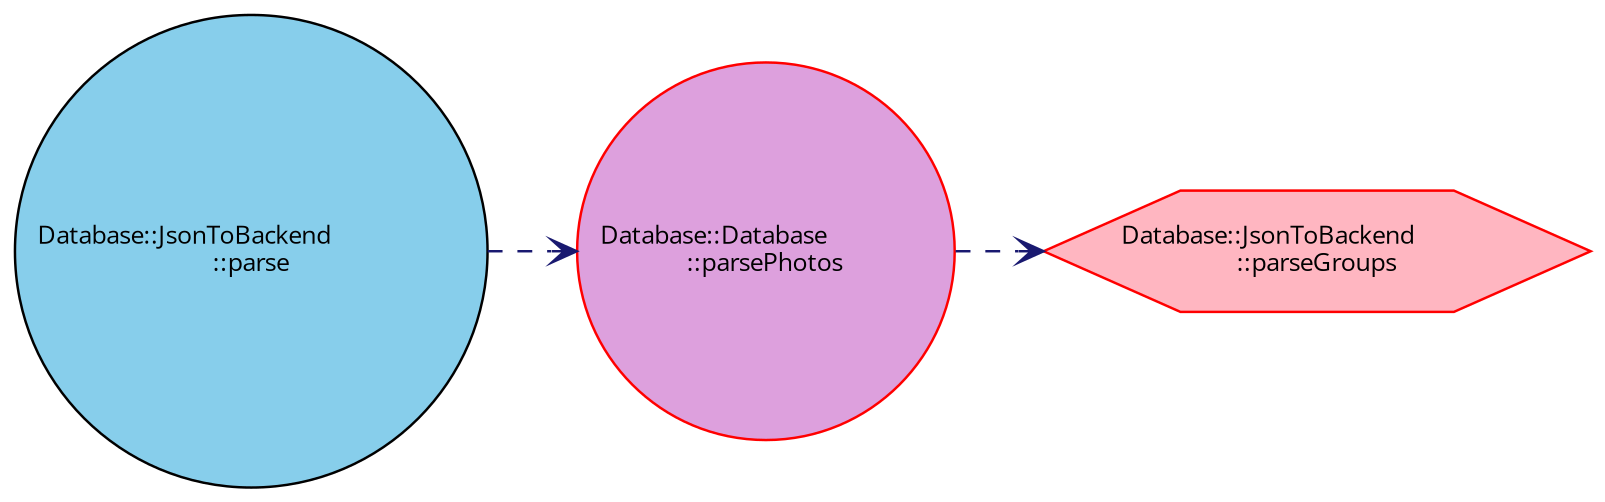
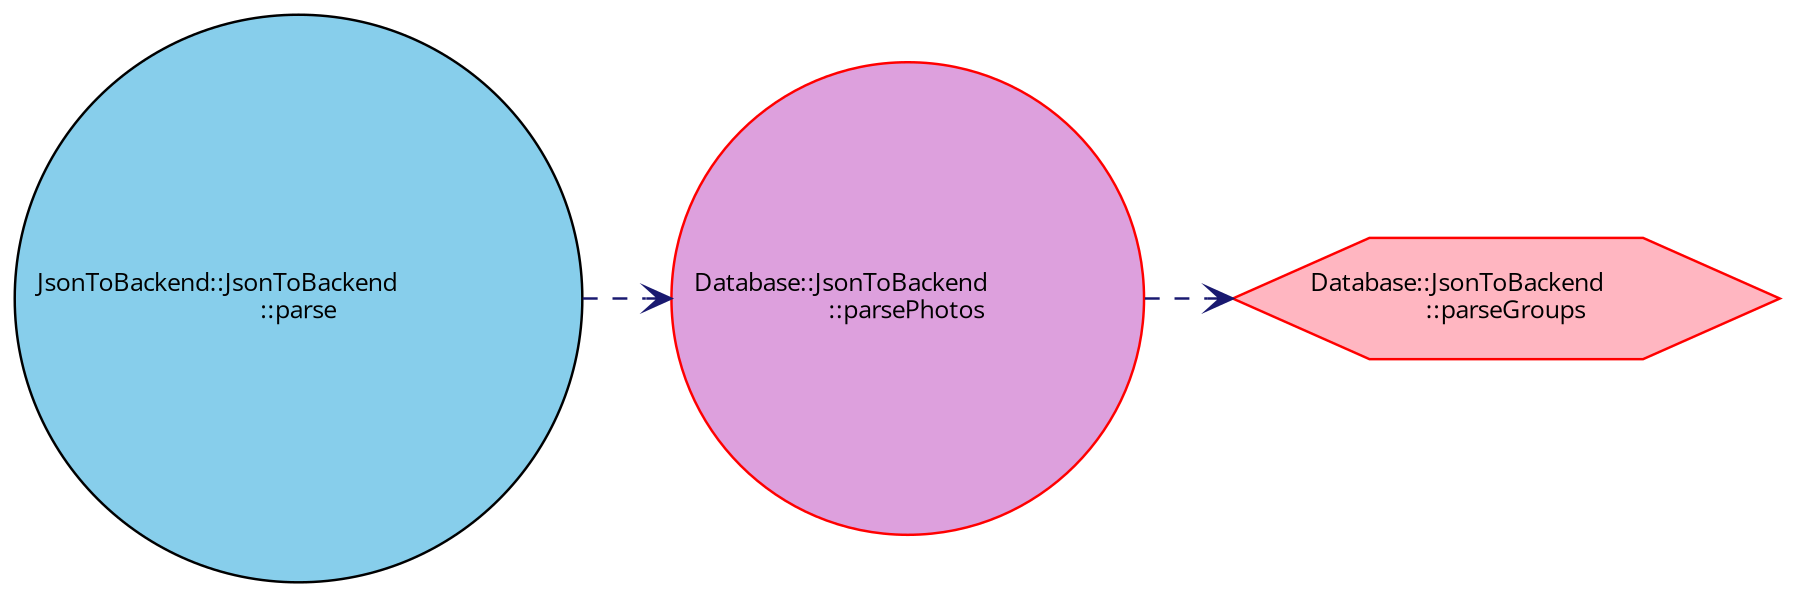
node "Database::JsonToBackend ::parse": label "Database::JsonToBackend ::parse" -> "JsonToBackend::JsonToBackend ::parse"
node "Database::Database ::parsePhotos": label "Database::Database ::parsePhotos" -> "Database::JsonToBackend ::parsePhotos"
